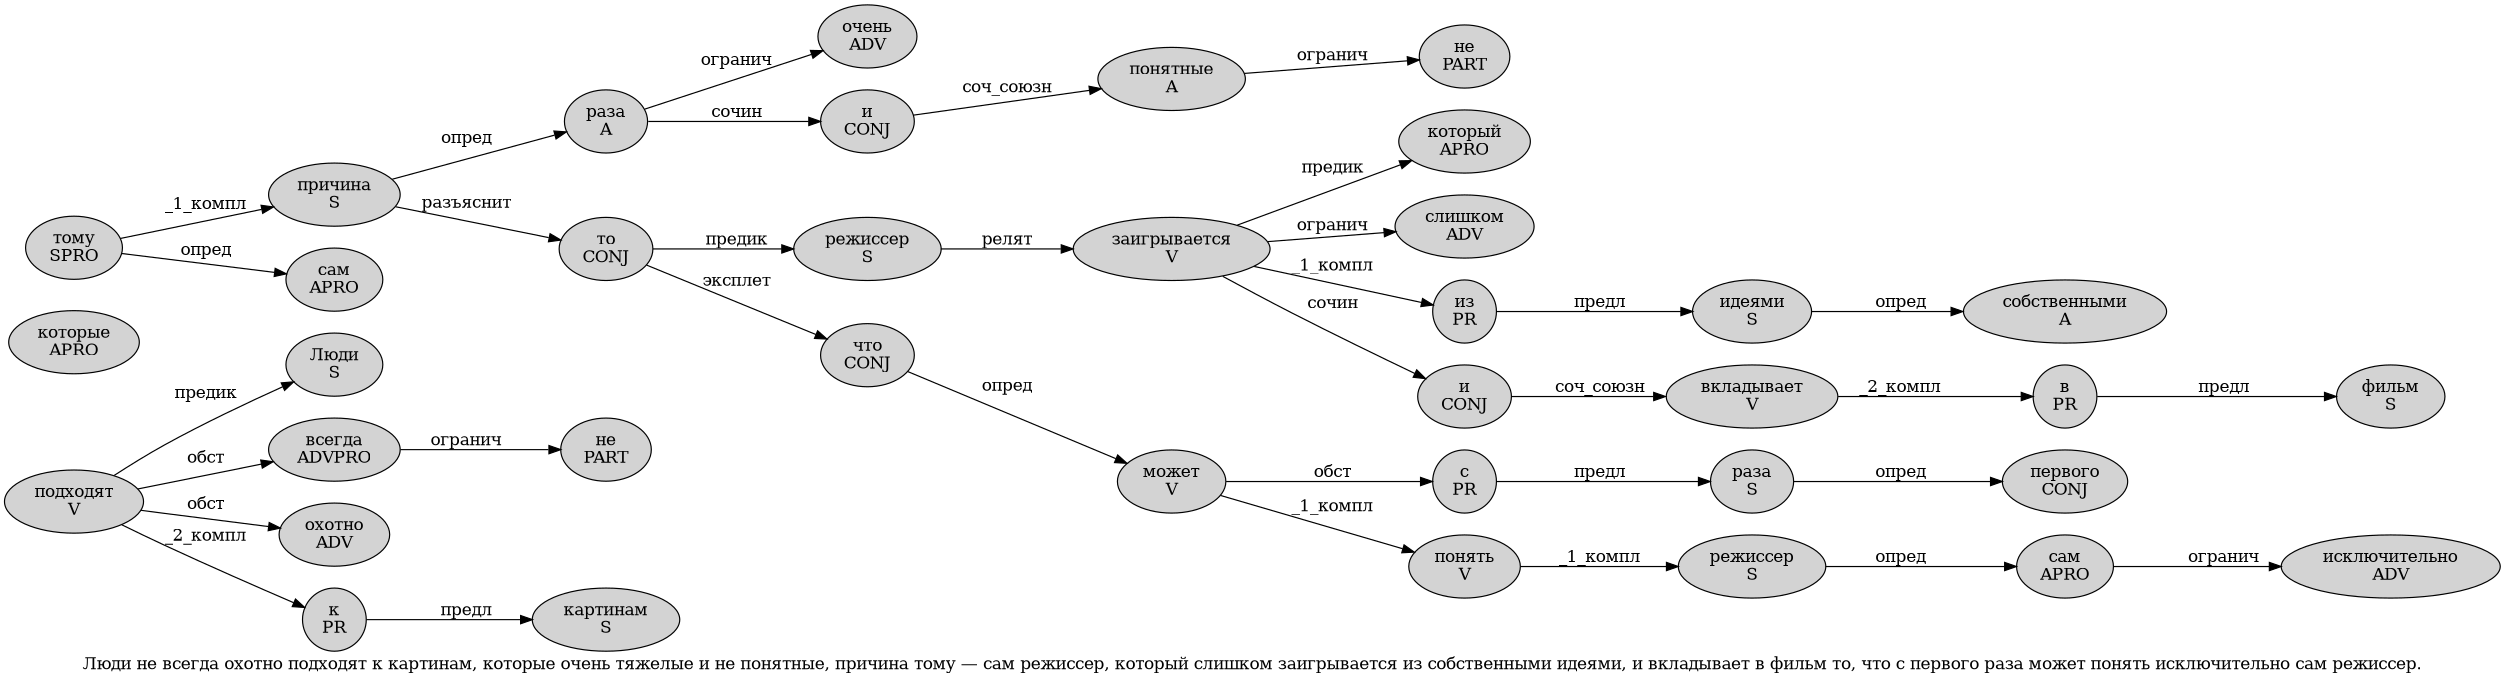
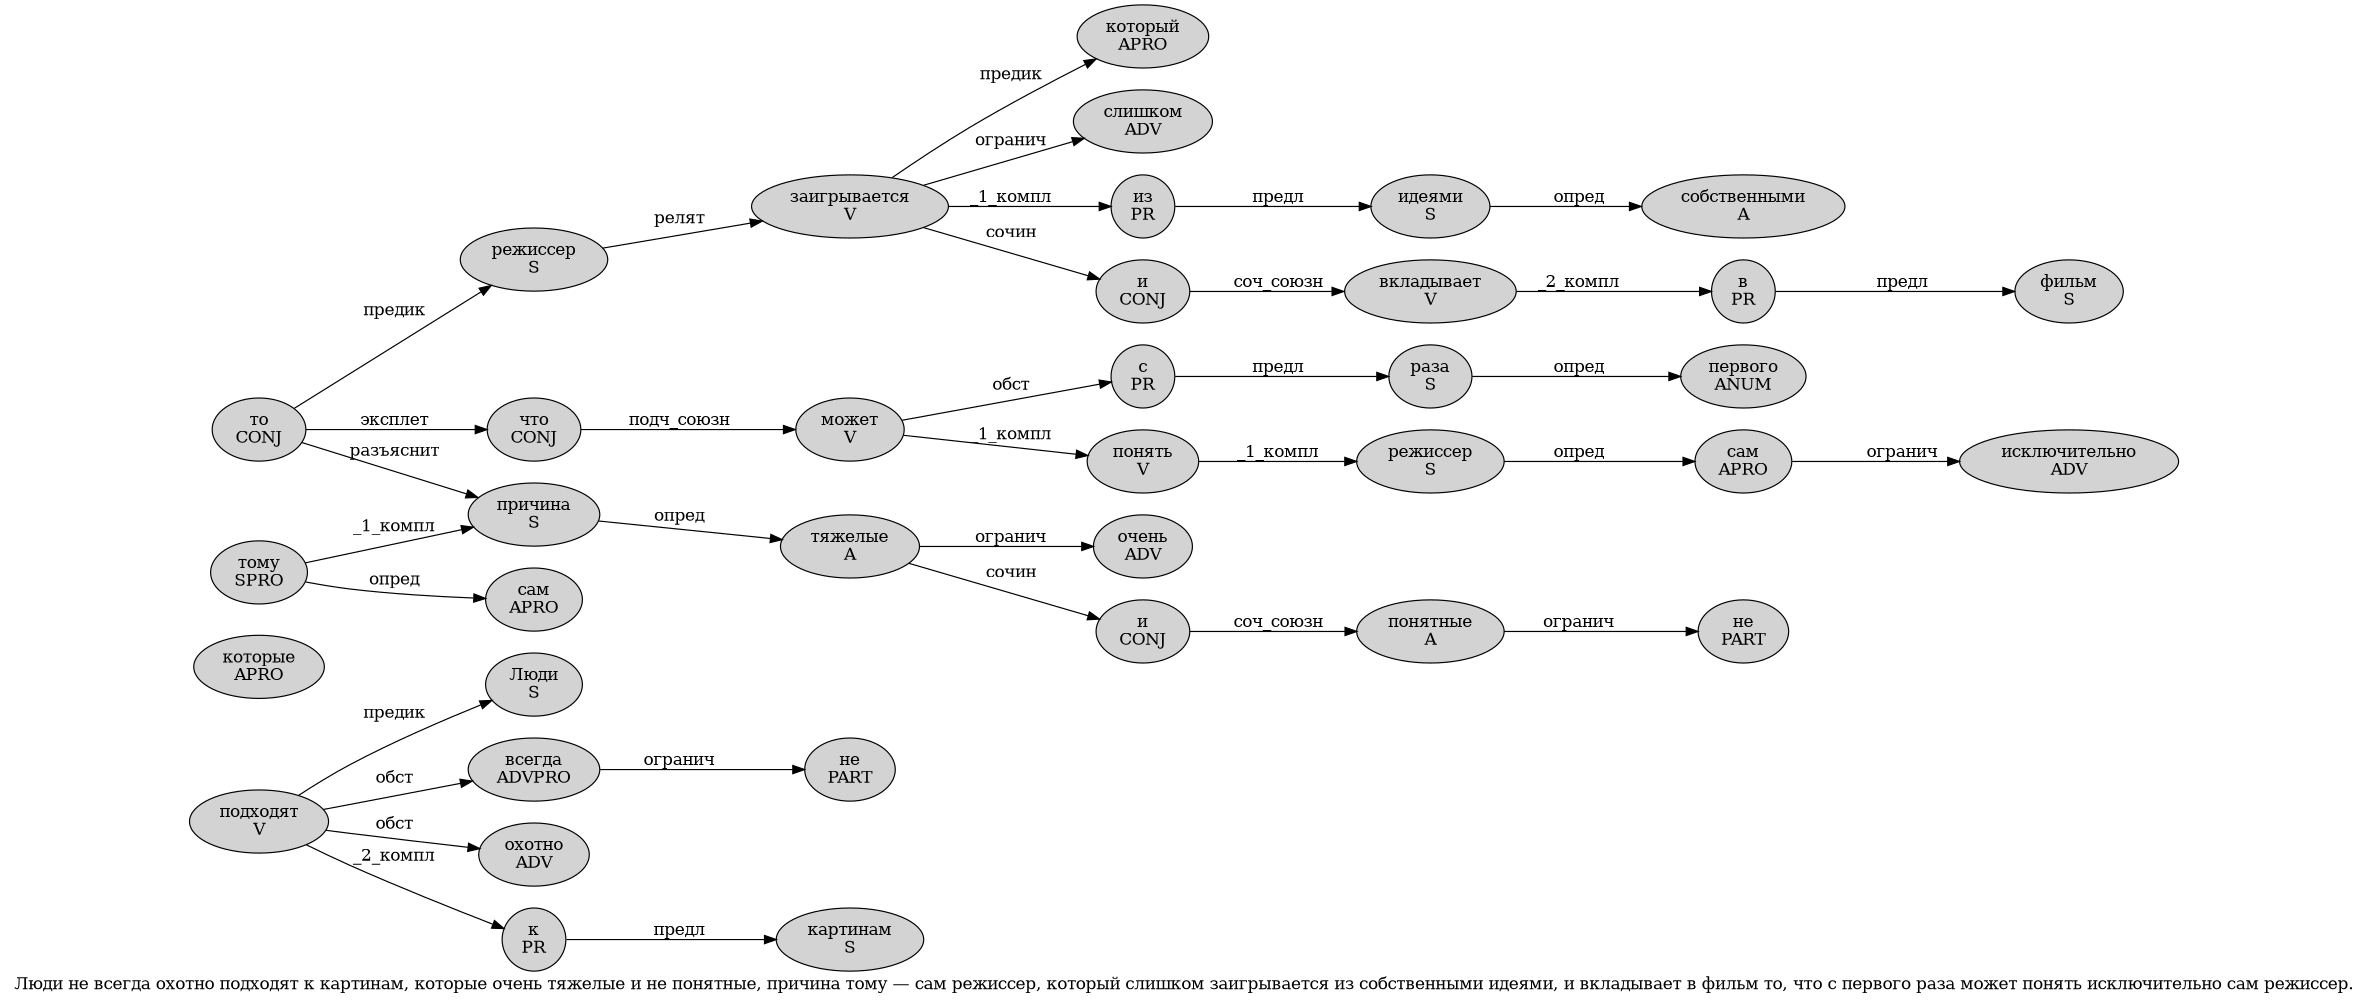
node "раза A": label "раза A" -> "тяжелые A"
edge "причина S" -> "то CONJ": reversed
edge "что CONJ" -> "может V": label "опред" -> "подч_союзн"
node "первого CONJ": label "первого CONJ" -> "первого ANUM"
